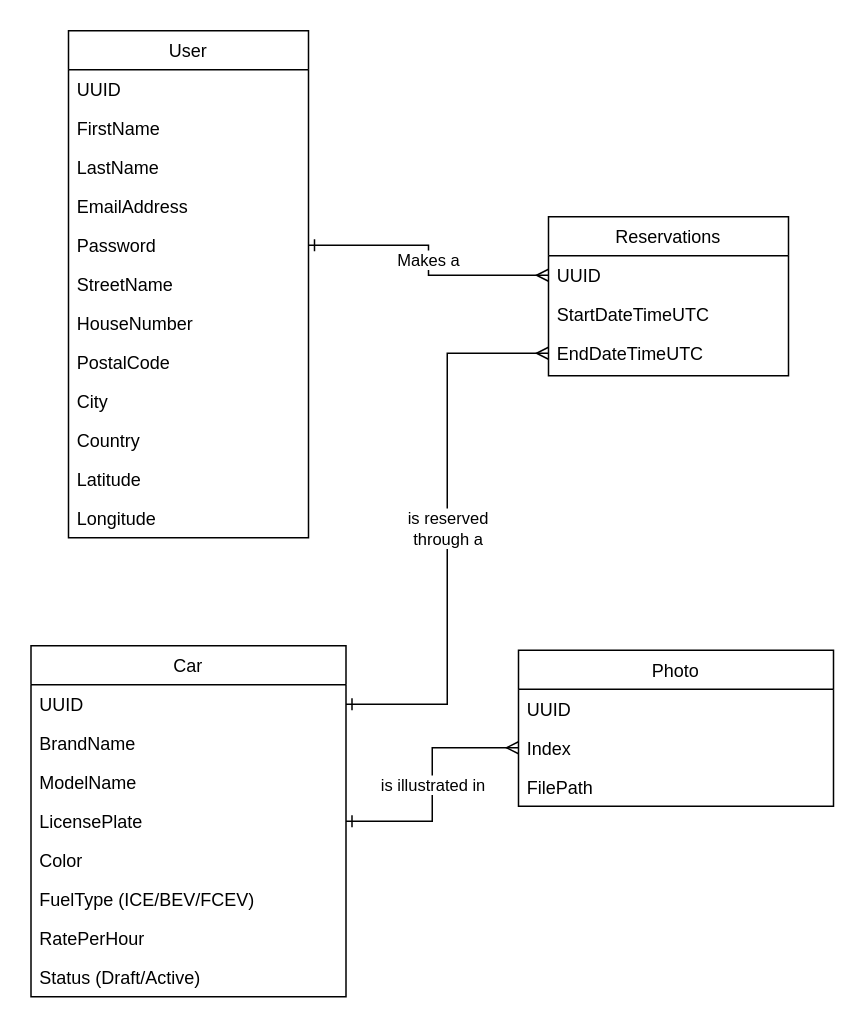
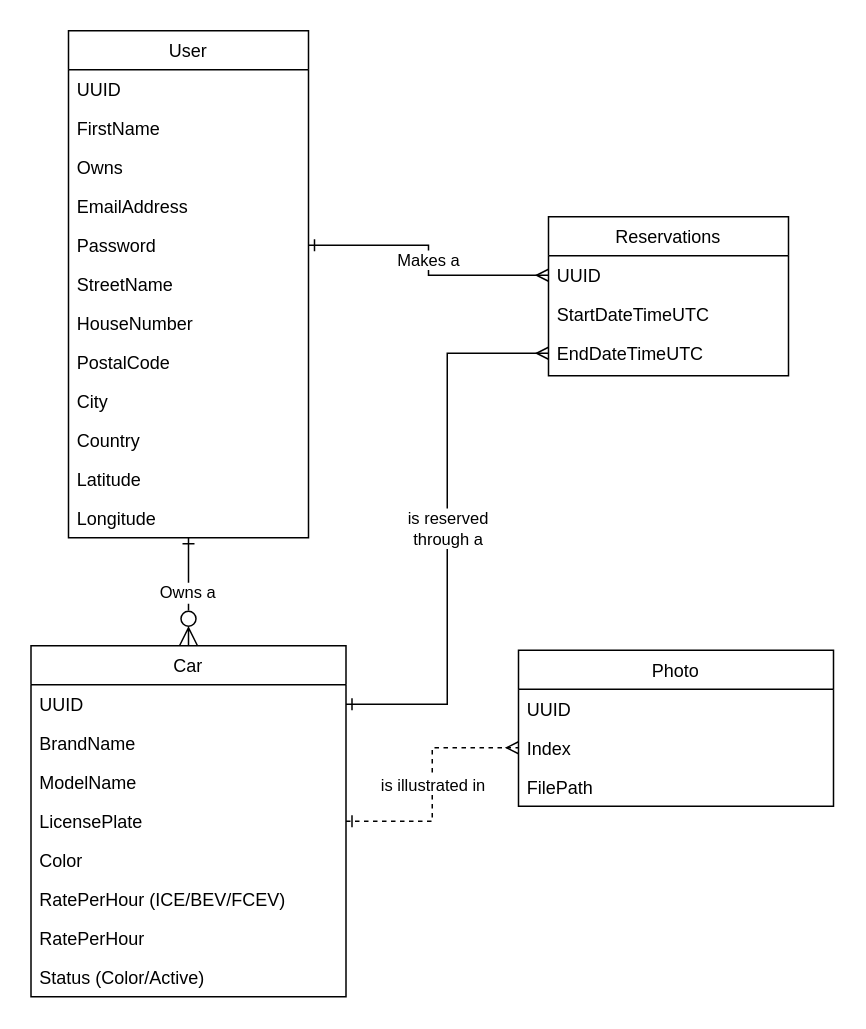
node "LastName": label "LastName" -> "Owns"
edge "User" -- "Car": added, label "Owns a"
edge "Index" -- "LicensePlate": style solid -> dashed
node "FuelType (ICE/BEV/FCEV)": label "FuelType (ICE/BEV/FCEV)" -> "RatePerHour (ICE/BEV/FCEV)"
node "Status (Draft/Active)": label "Status (Draft/Active)" -> "Status (Color/Active)"
